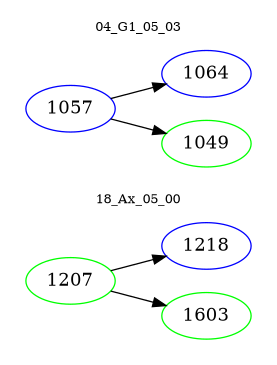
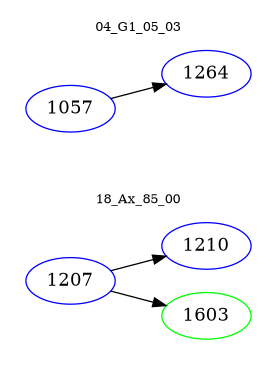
node "1064": label "1064" -> "1264"
node "1049": removed
cluster "18_Ax_05_00": label "18_Ax_05_00" -> "18_Ax_85_00"
node "1218": label "1218" -> "1210"
node "1207": color green -> blue
